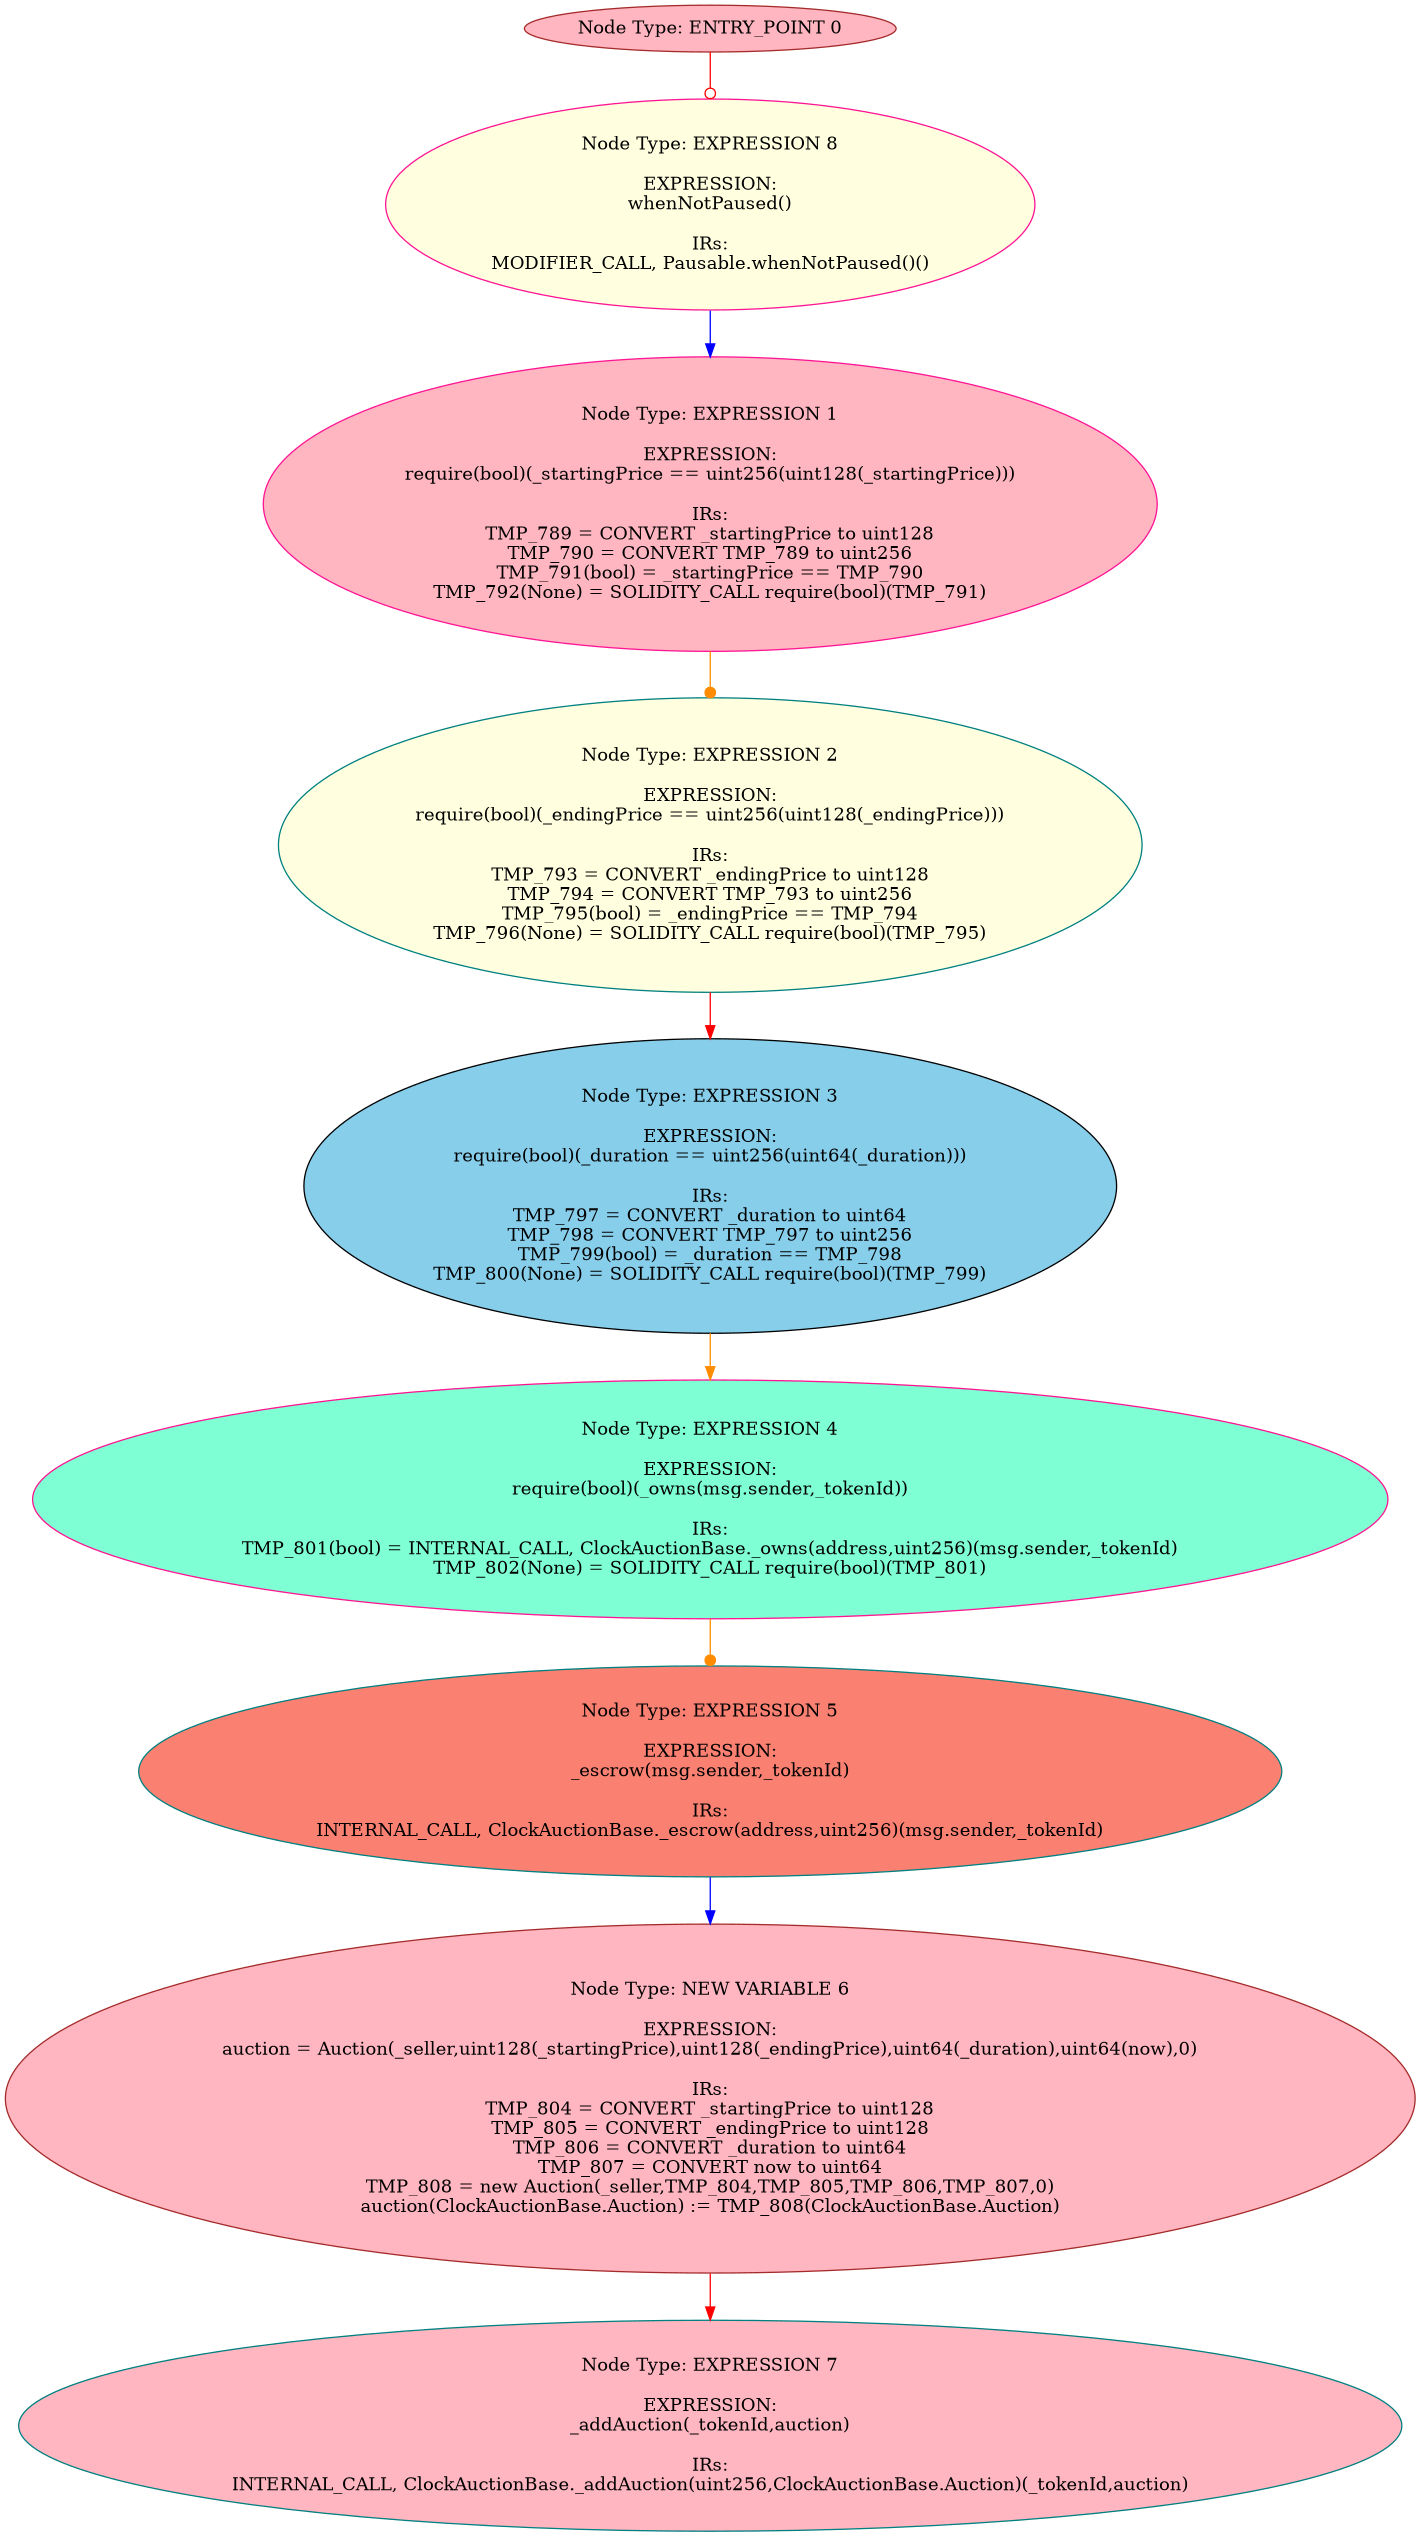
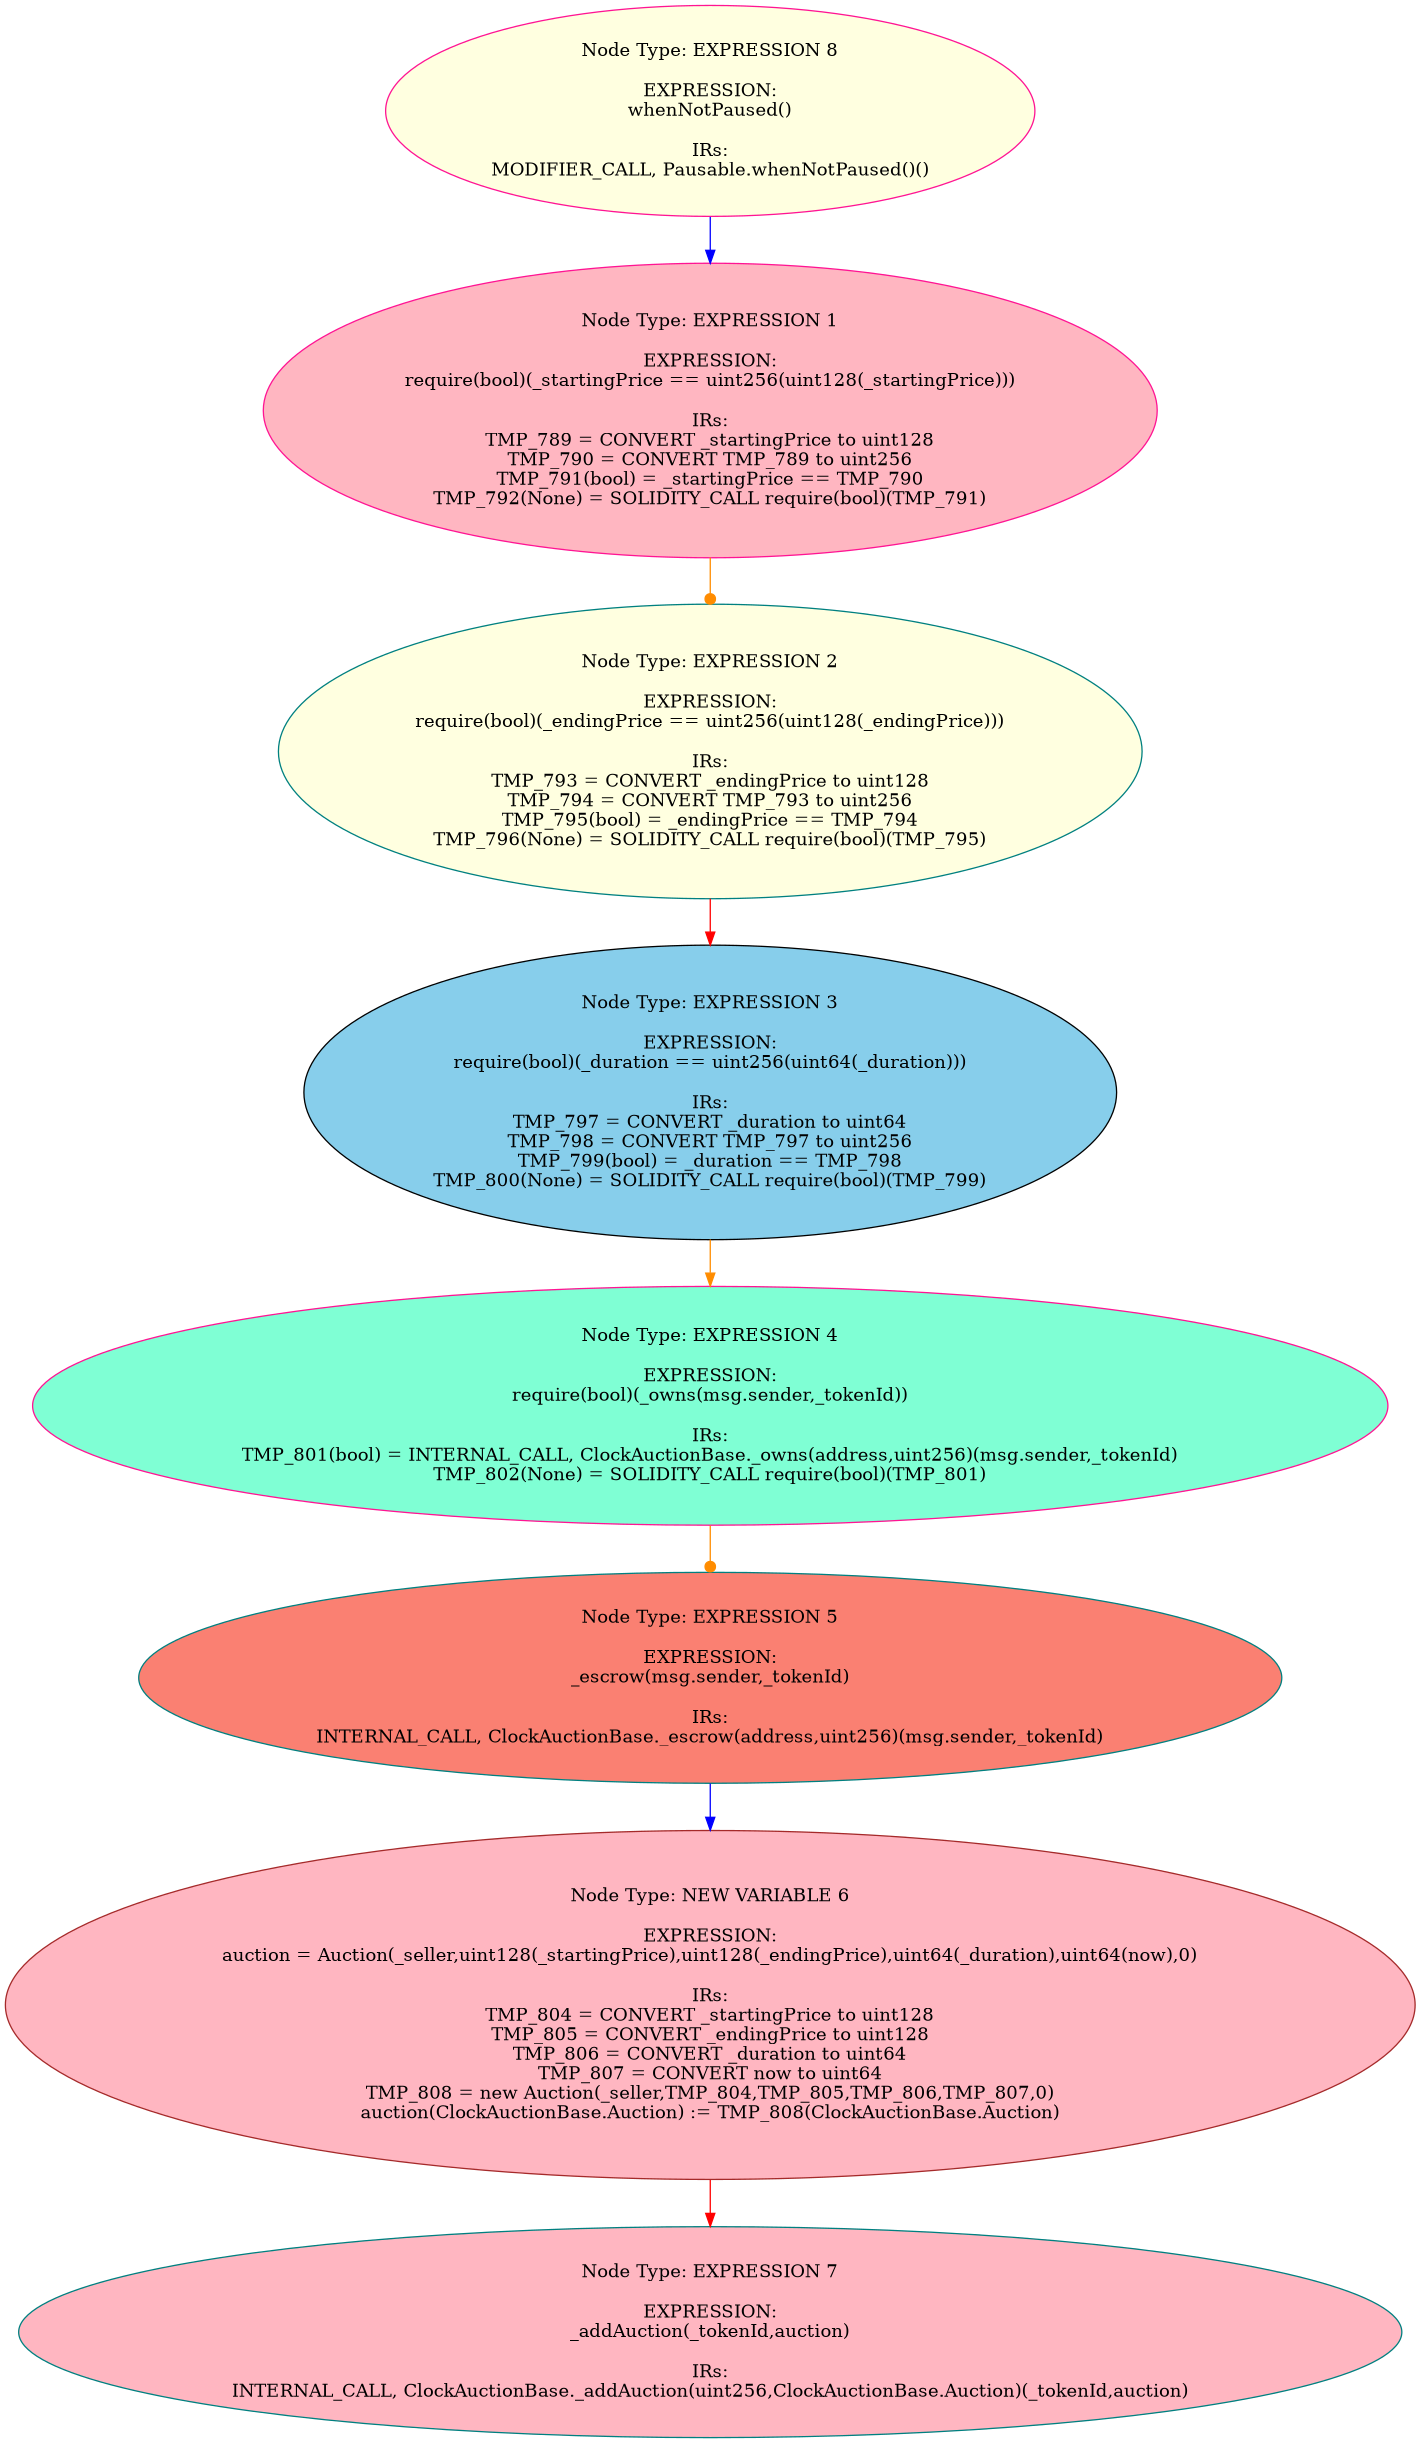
node "Node Type: ENTRY_POINT 0": removed
